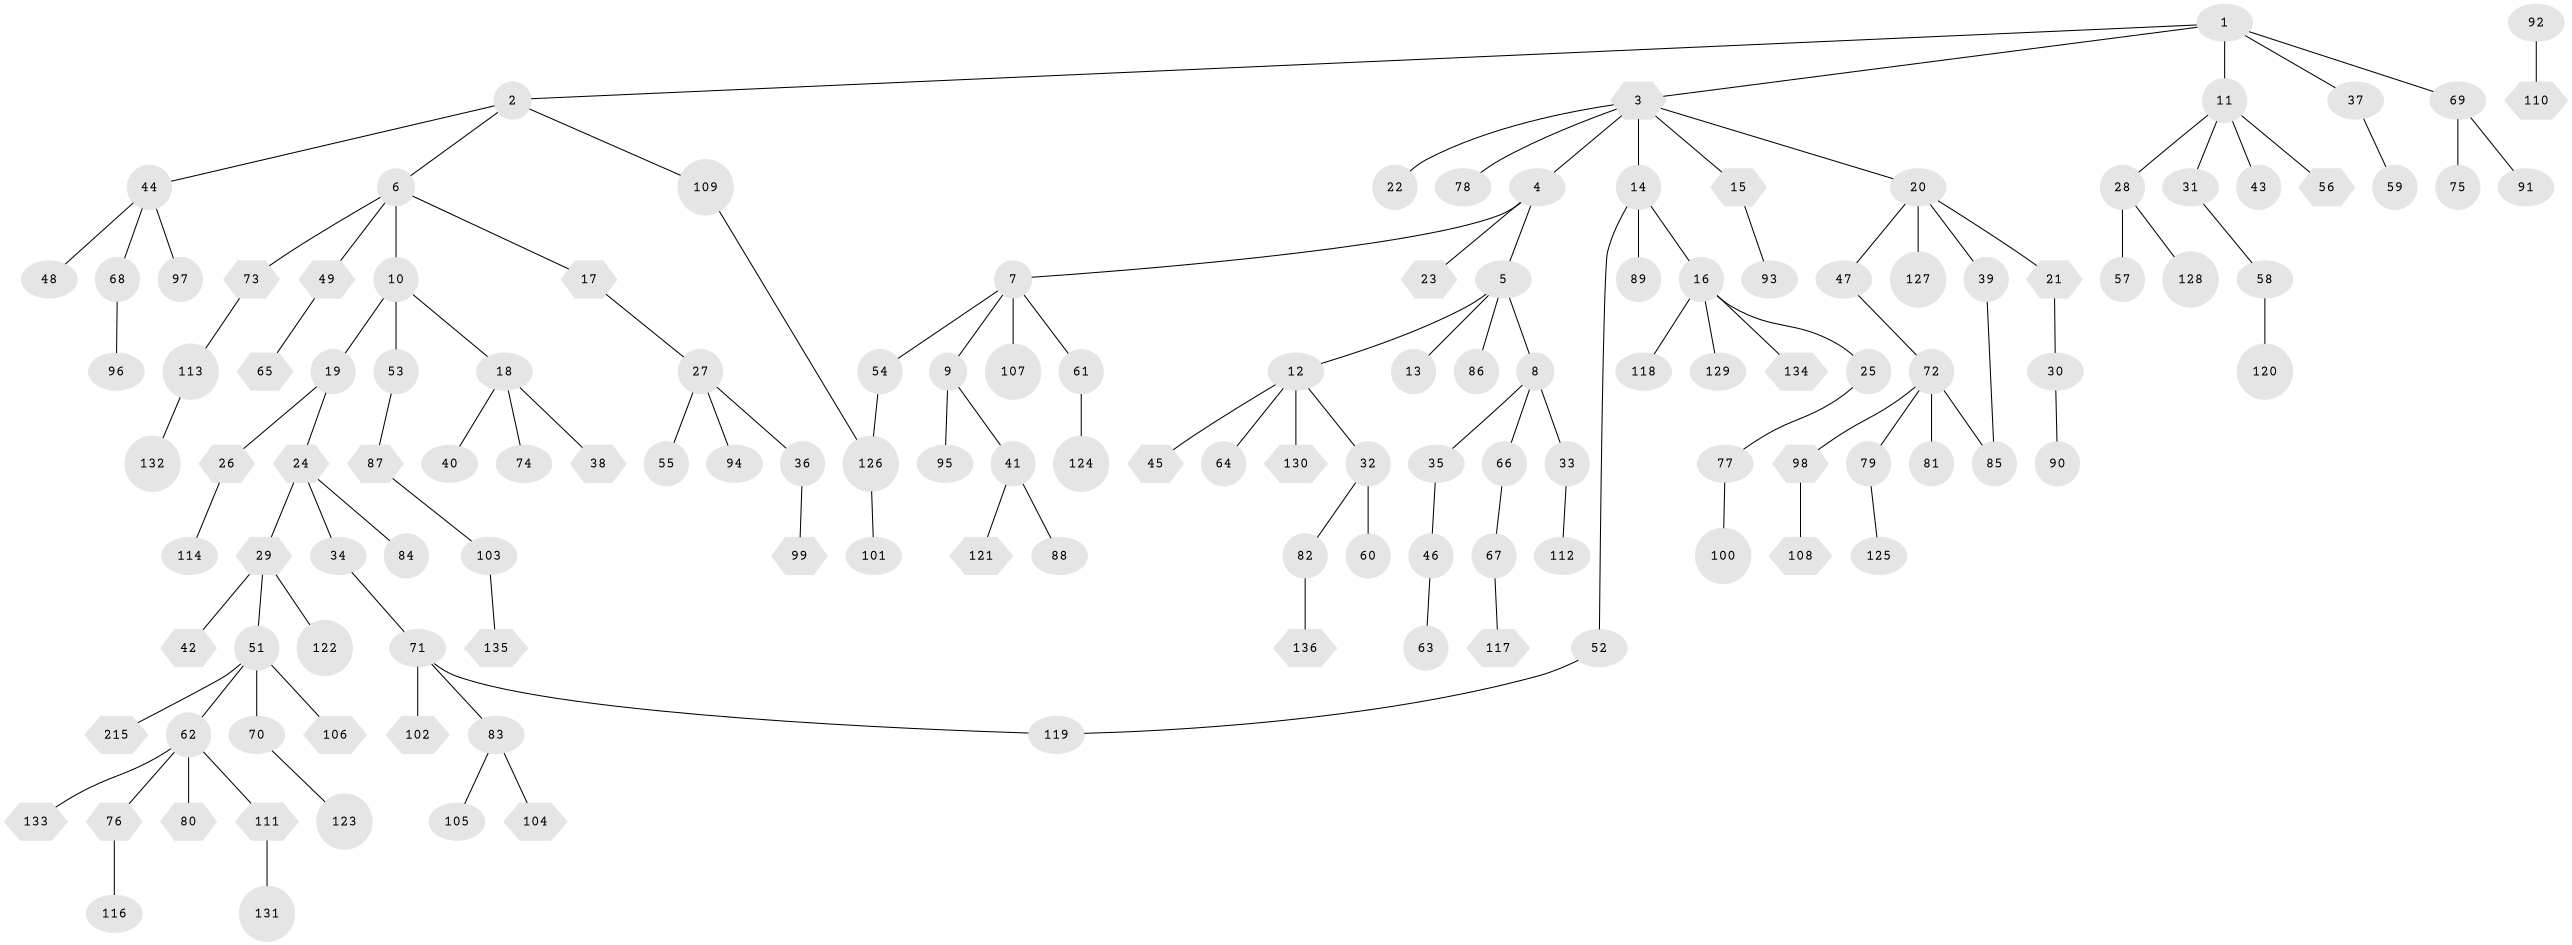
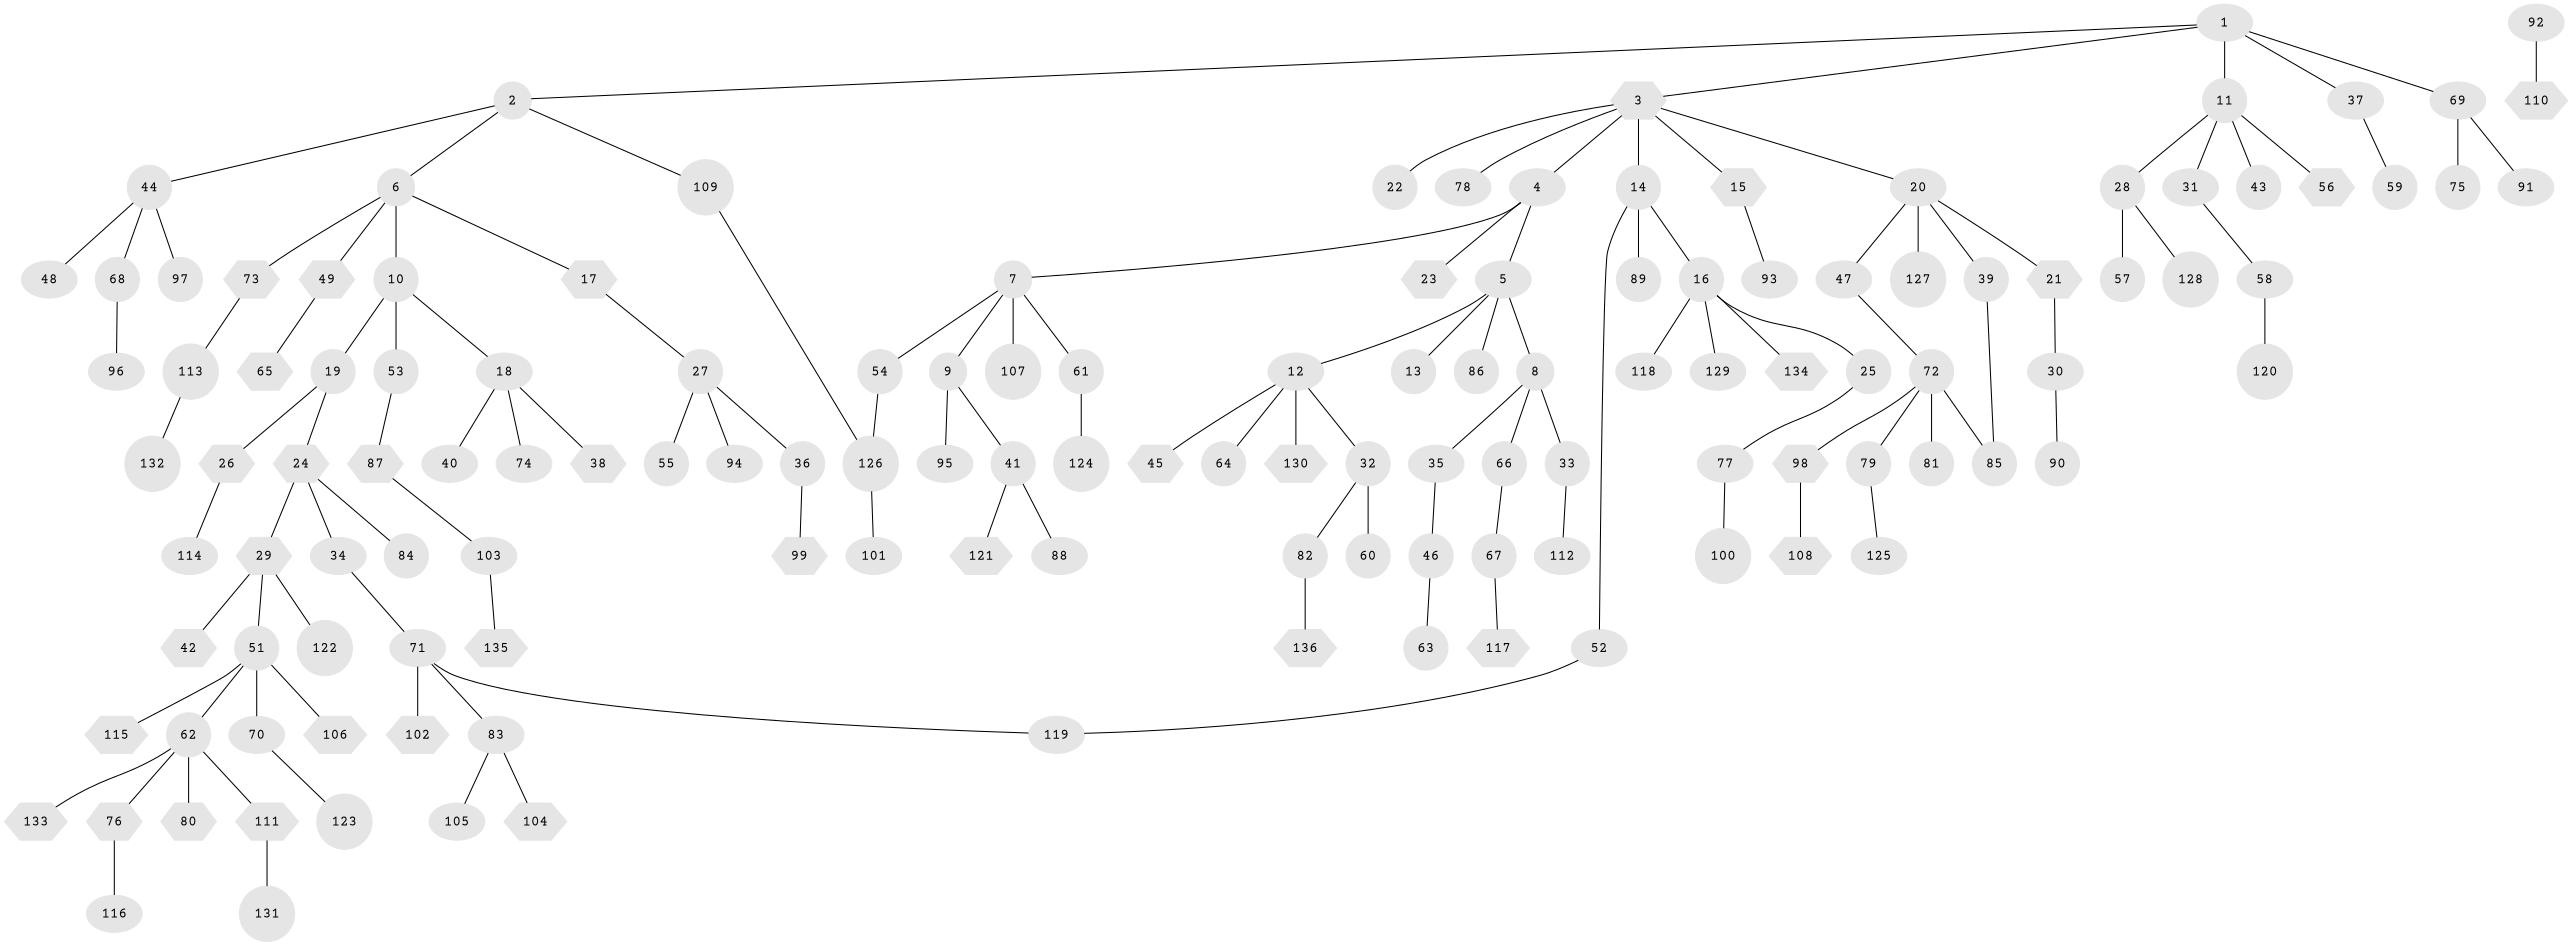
node "215": label "215" -> "115"
